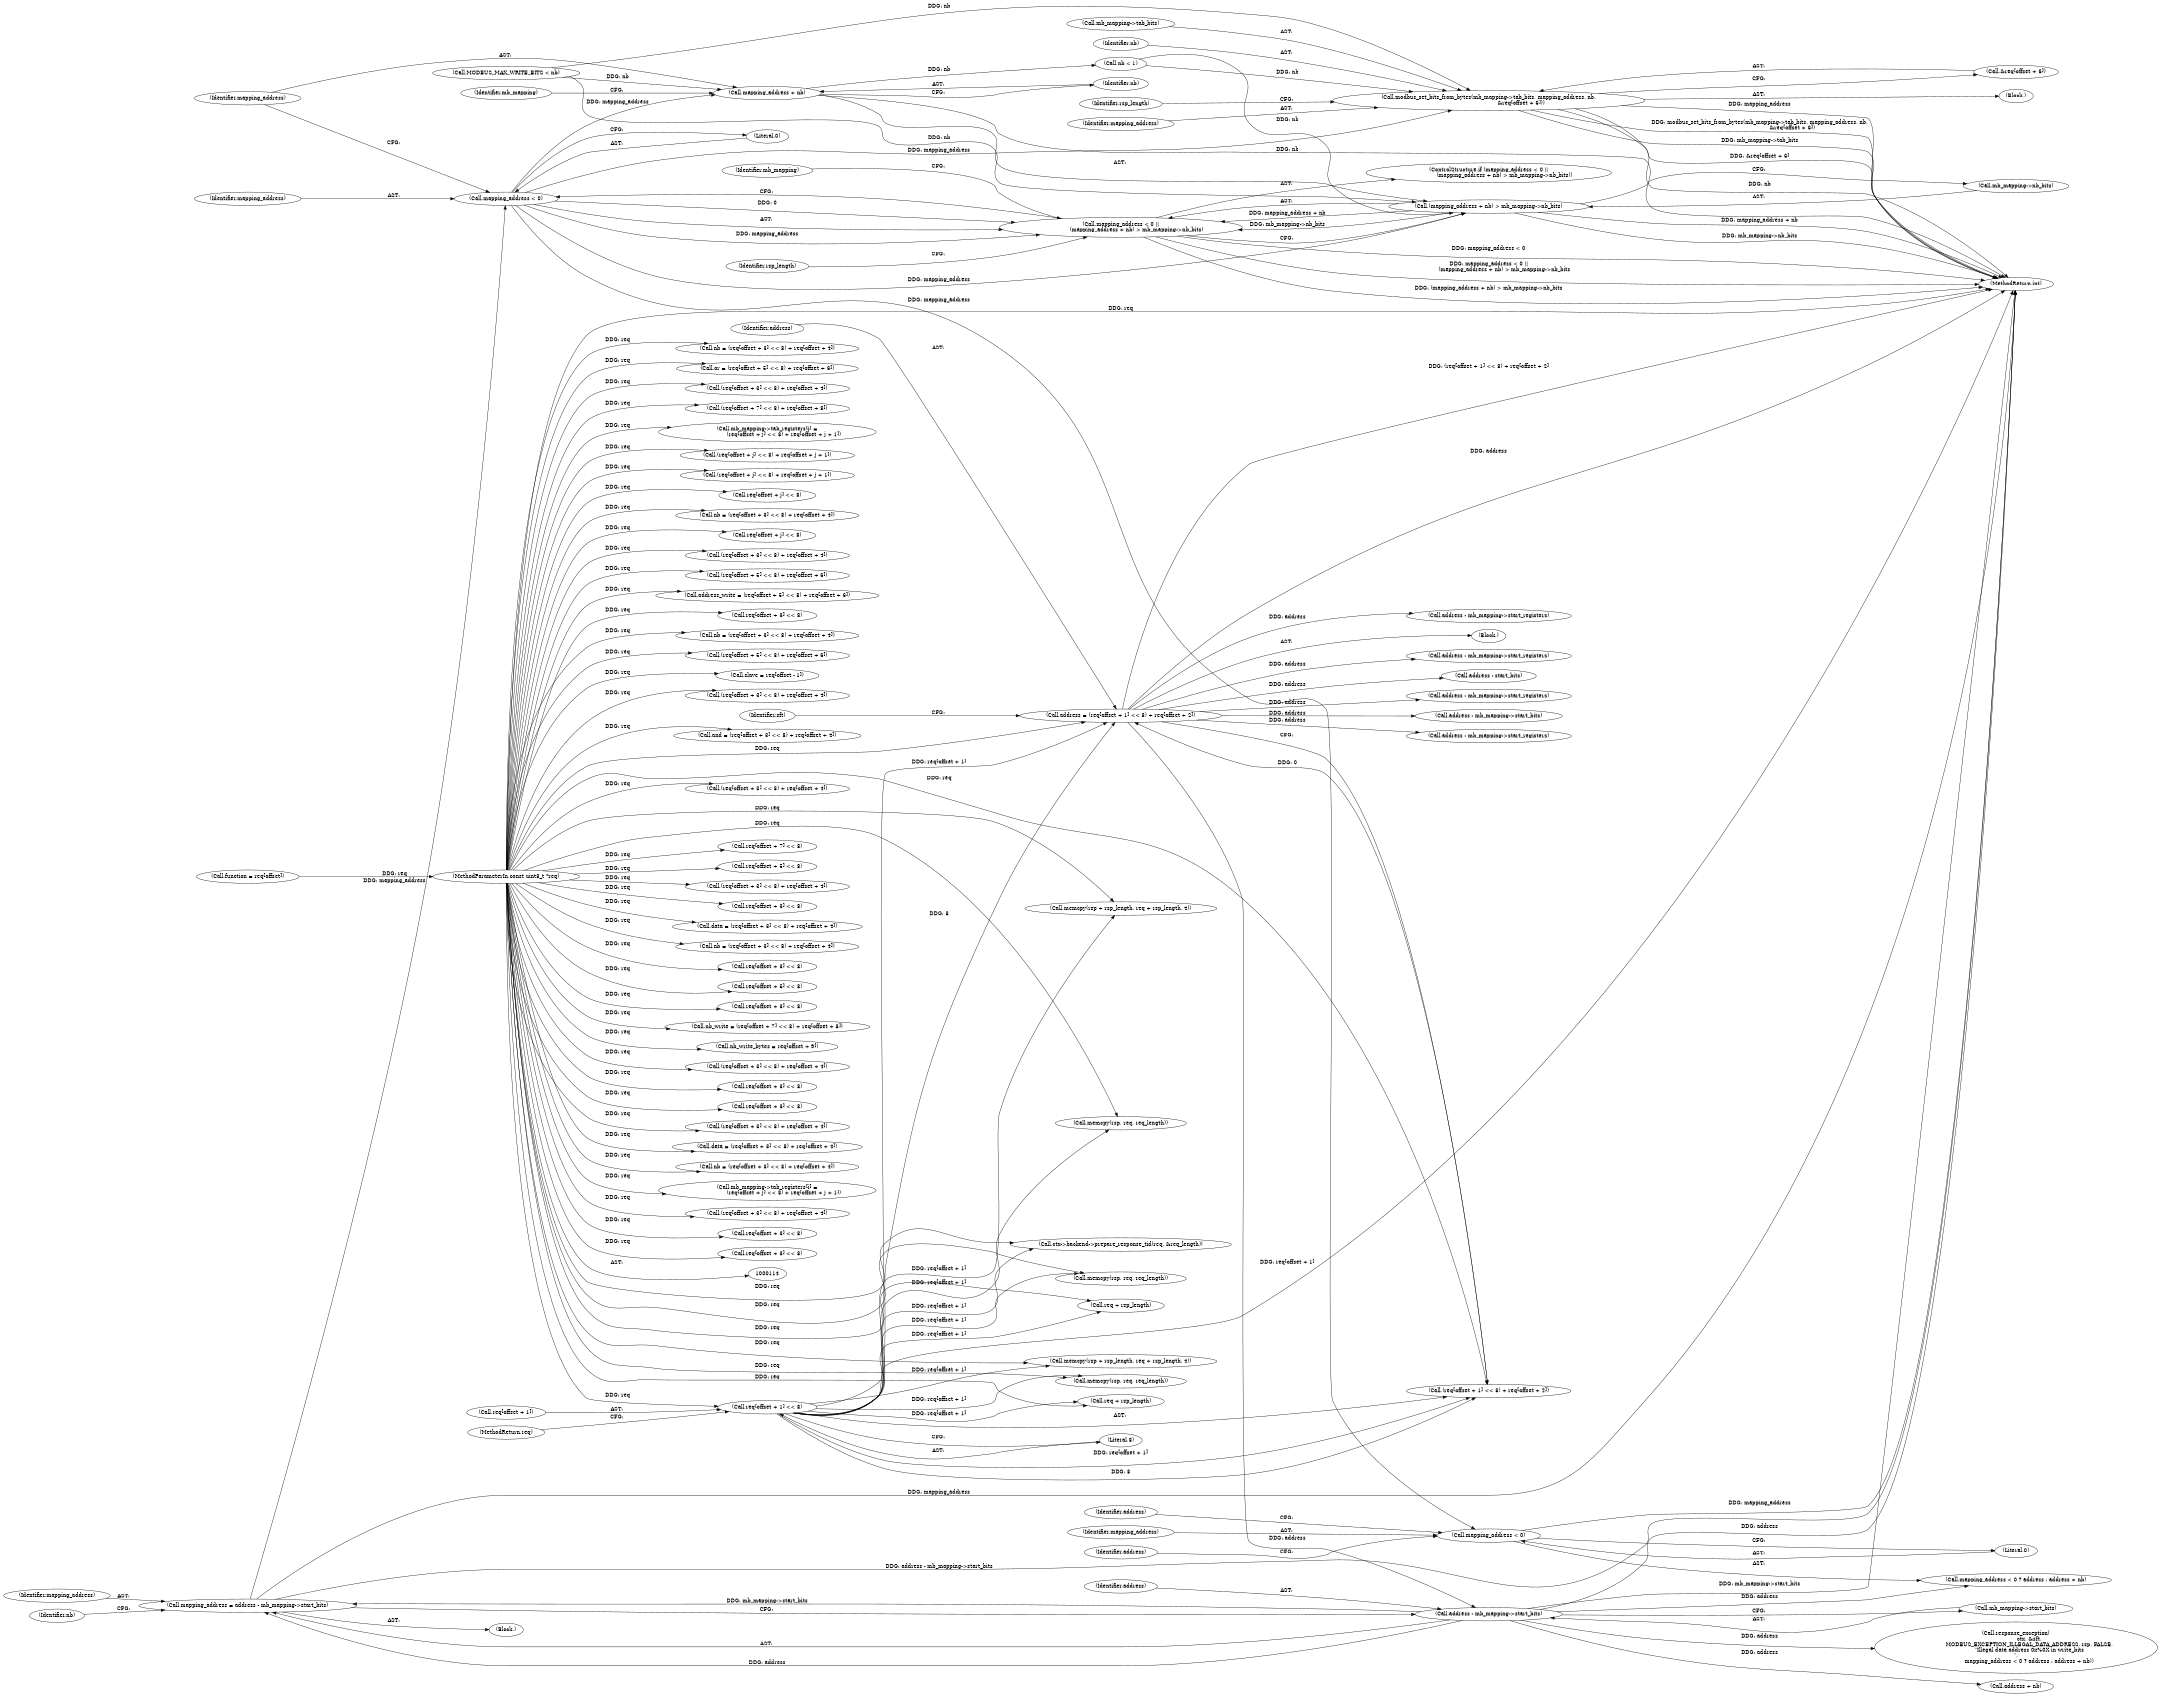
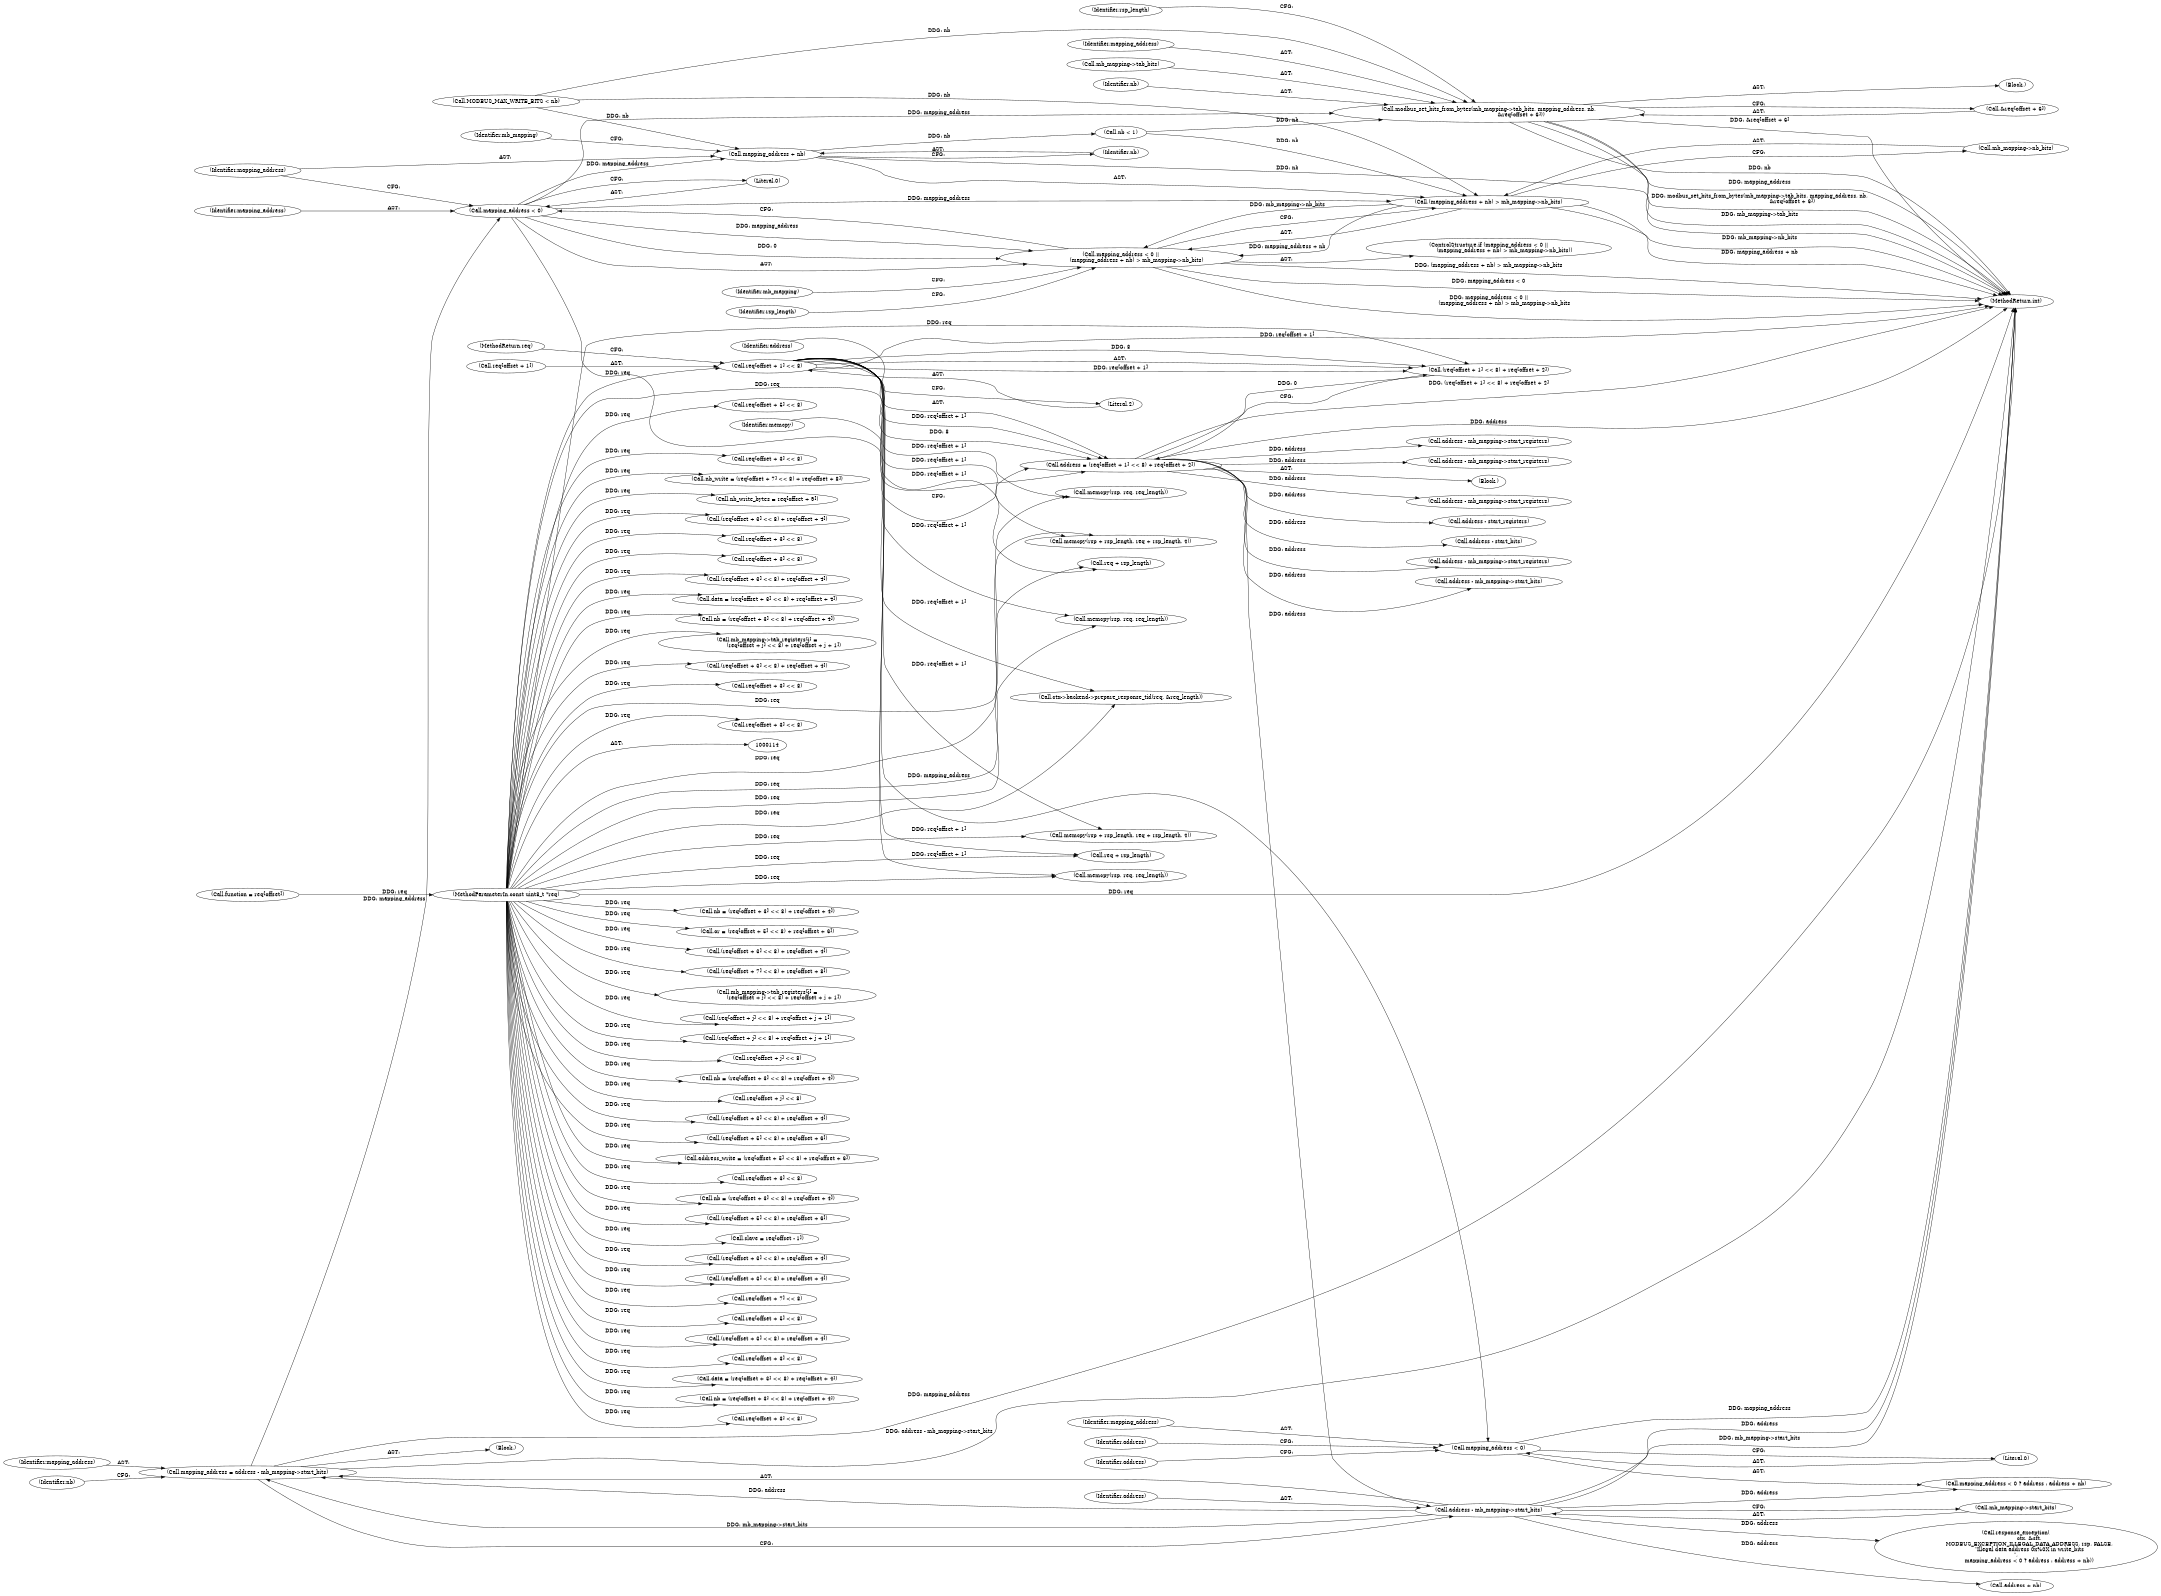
node "(Call,address - start_registers)": added
node "(Identifier,sft)": label "(Identifier,sft)" -> "(Identifier,memcpy)"
node "(Call,and = (req[offset + 3] << 8) + req[offset + 4])": removed
node "(Literal,8)": label "(Literal,8)" -> "(Literal,2)"
